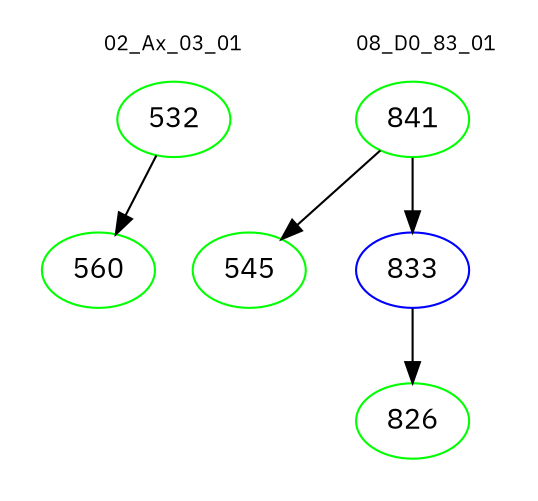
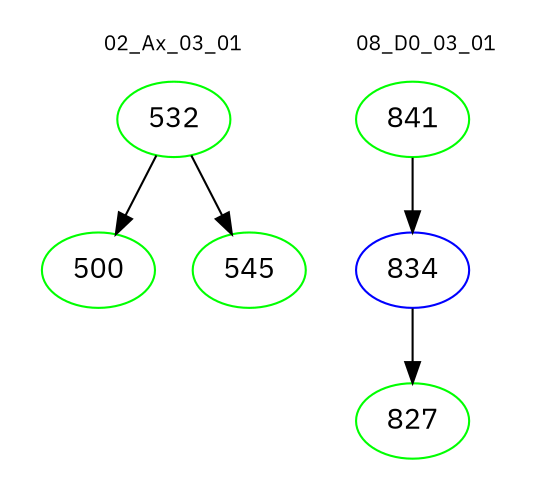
cluster "08_D0_83_01": label "08_D0_83_01" -> "08_D0_03_01"
edge "841" -> "545": now "532" -> "545"
node "560": label "560" -> "500"
node "833": label "833" -> "834"
node "826": label "826" -> "827"
